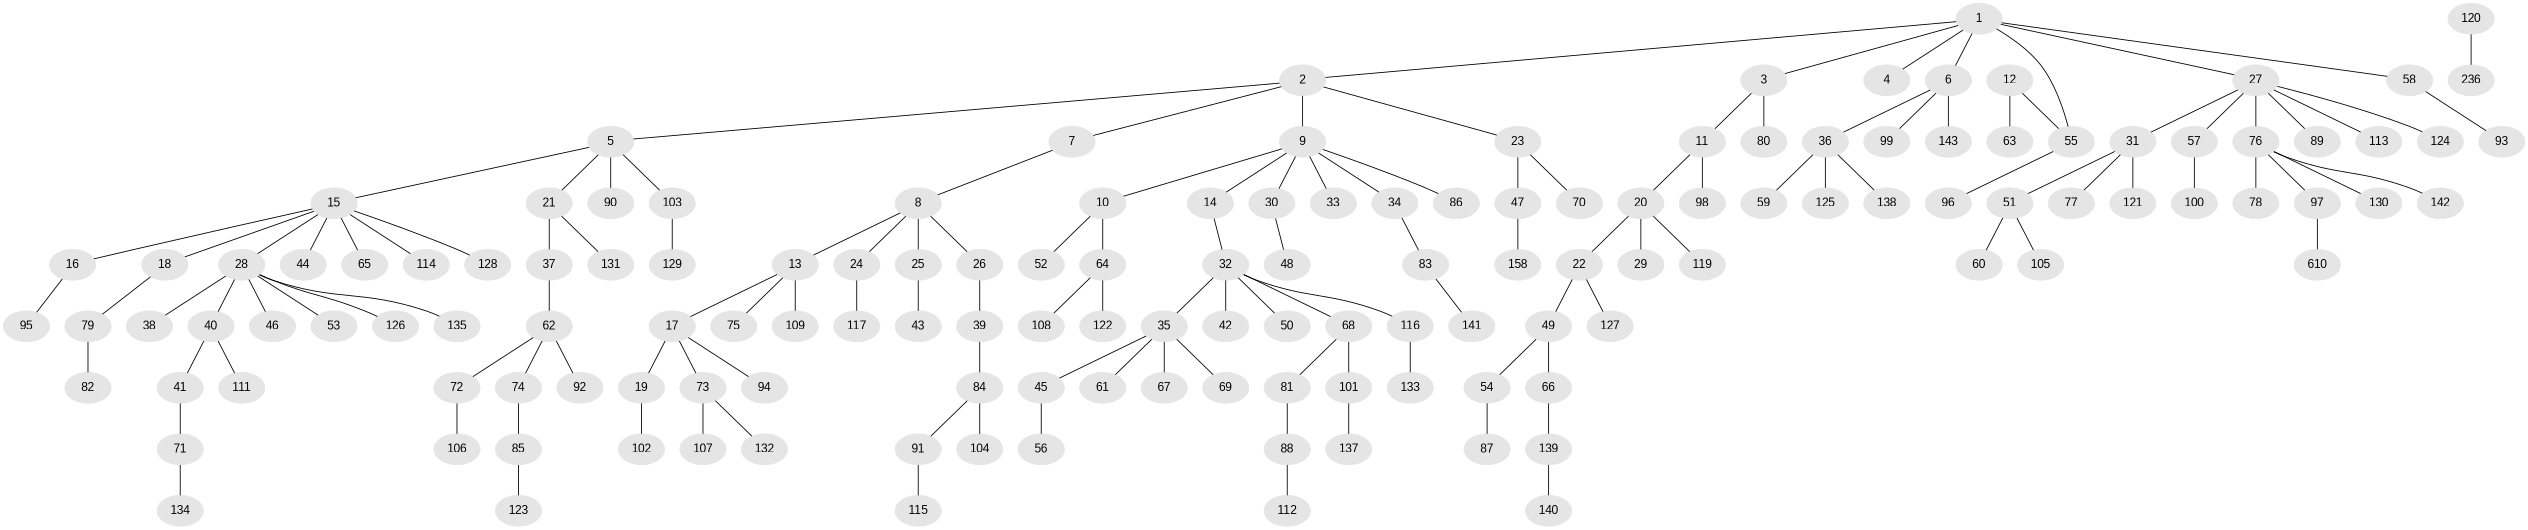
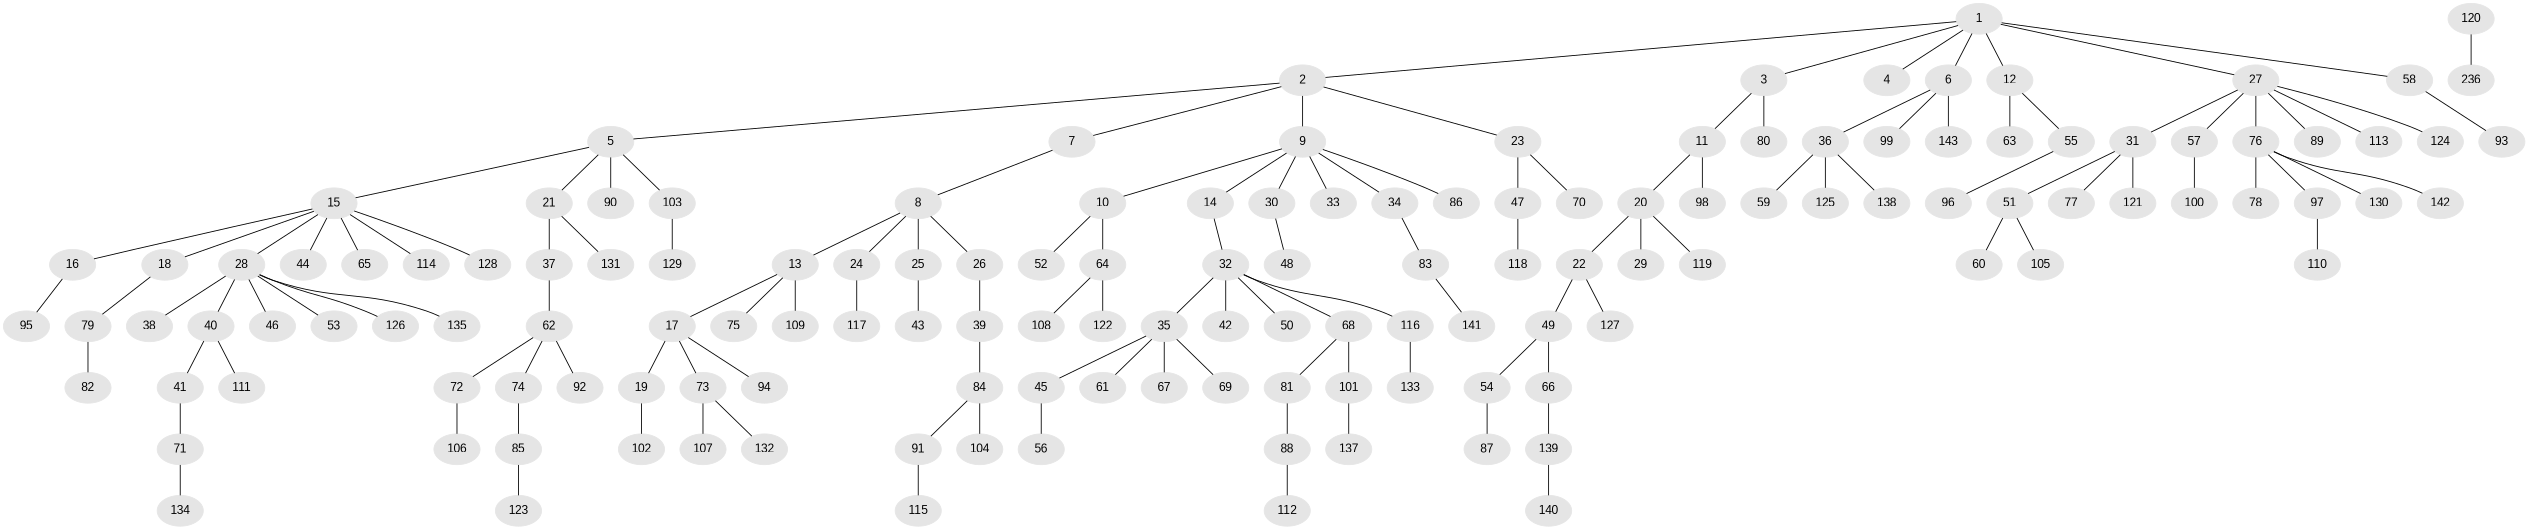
edge "1" -- "55": now "1" -- "12"
node "158": label "158" -> "118"
node "610": label "610" -> "110"
